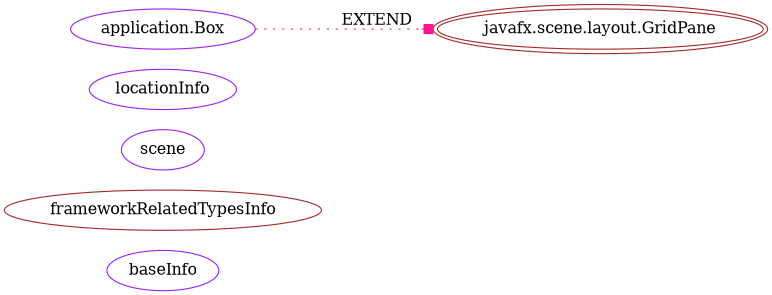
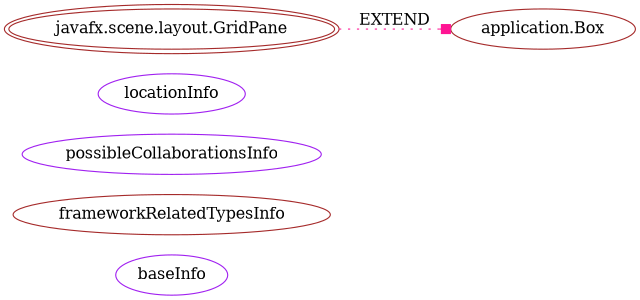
node "application.Box": color purple -> brown
edge "application.Box" -> "javafx.scene.layout.GridPane": reversed
node "scene": label "scene" -> "possibleCollaborationsInfo"
